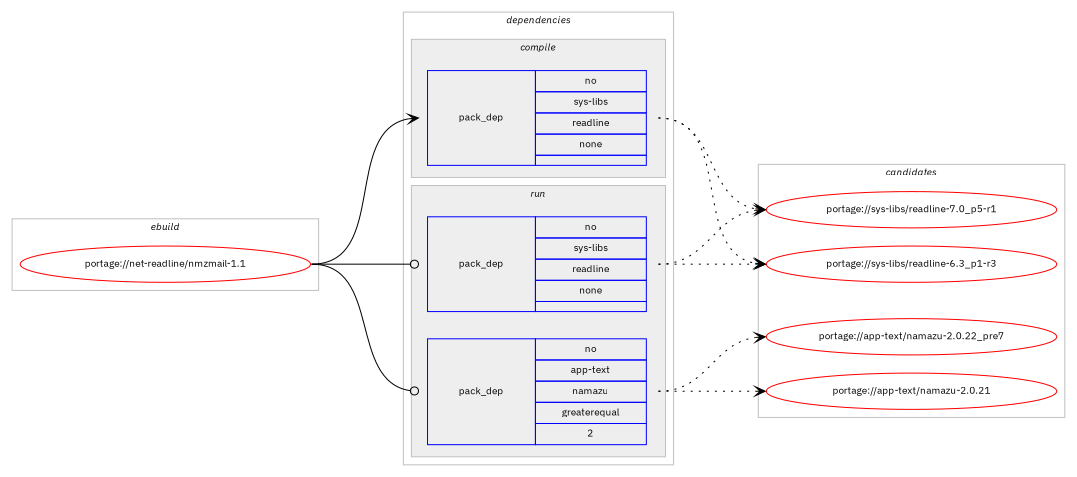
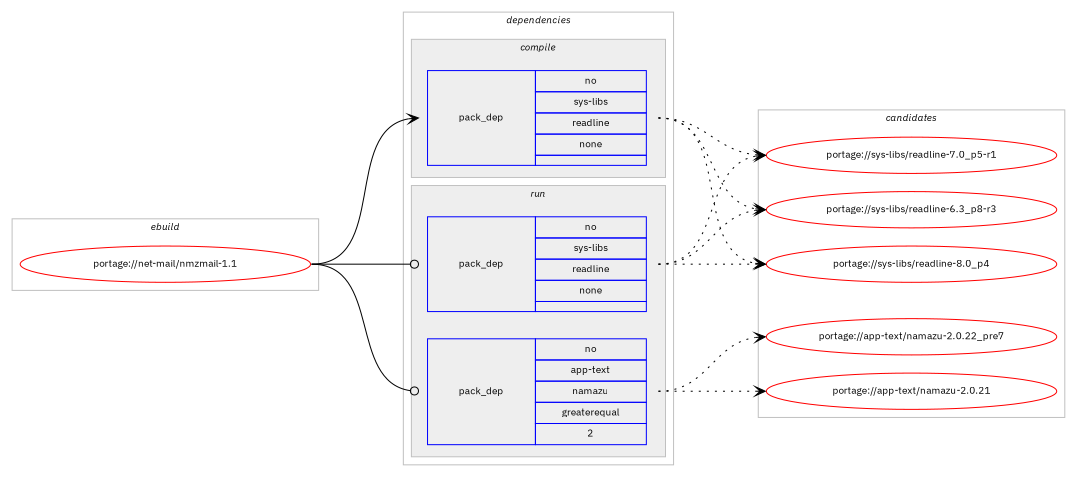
node "portage://net-readline/nmzmail-1.1": label "portage://net-readline/nmzmail-1.1" -> "portage://net-mail/nmzmail-1.1"
node "portage://sys-libs/readline-6.3_p1-r3": label "portage://sys-libs/readline-6.3_p1-r3" -> "portage://sys-libs/readline-6.3_p8-r3"
node "portage://sys-libs/readline-8.0_p4": added
